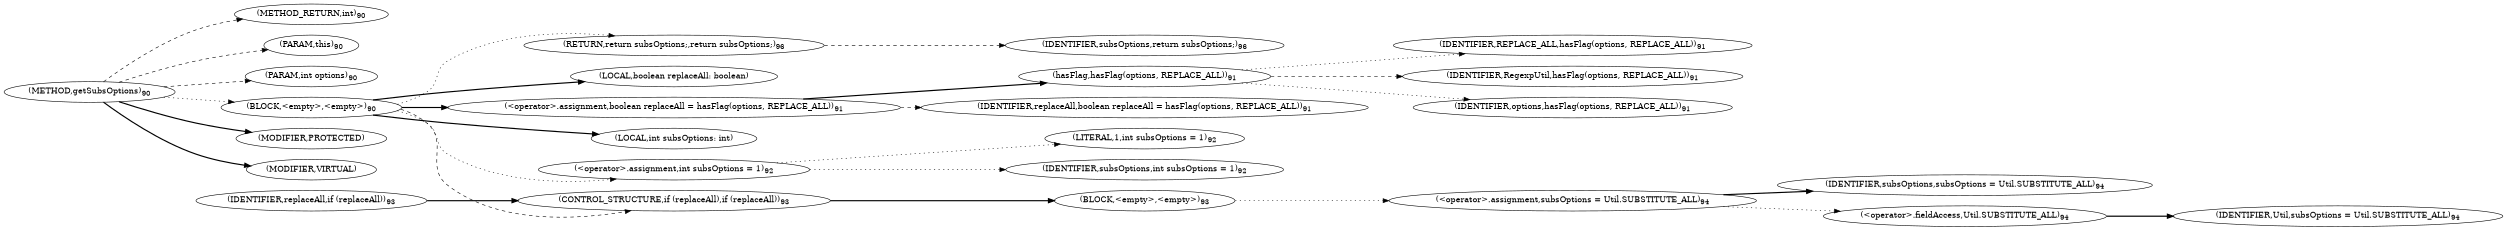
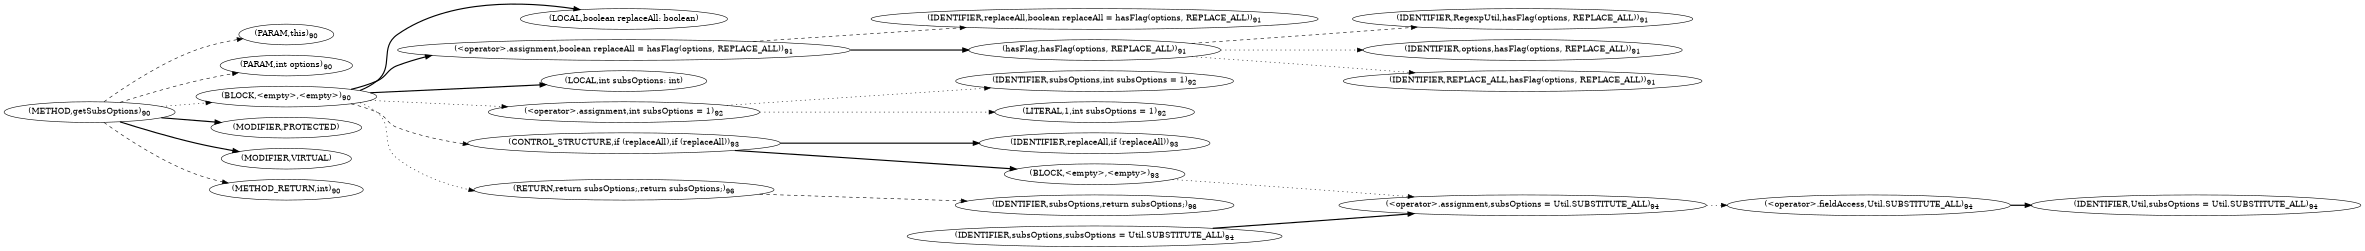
edge "(<operator>.assignment,subsOptions = Util.SUBSTITUTE_ALL)" -> "(IDENTIFIER,subsOptions,subsOptions = Util.SUBSTITUTE_ALL)": reversed
edge "(IDENTIFIER,replaceAll,if (replaceAll))" -> "(CONTROL_STRUCTURE,if (replaceAll),if (replaceAll))": reversed
